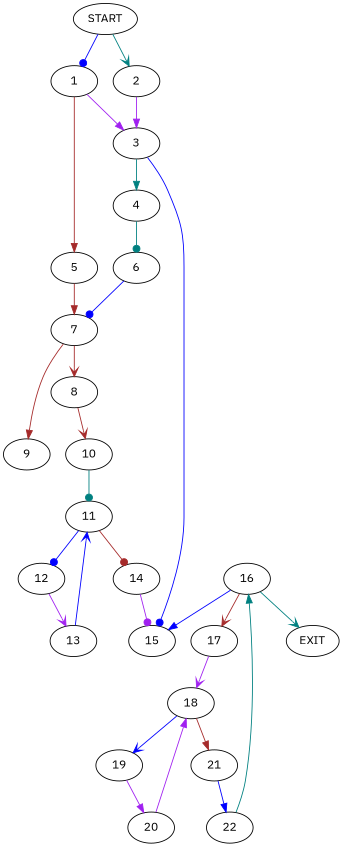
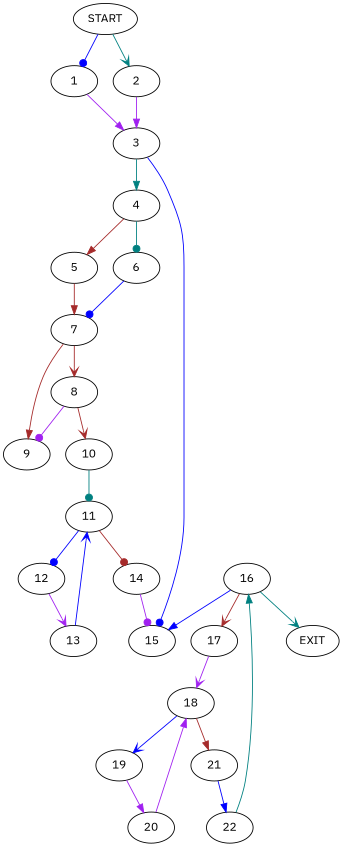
edge "1" -> "5": now "4" -> "5"
edge "8" -> "9": added
